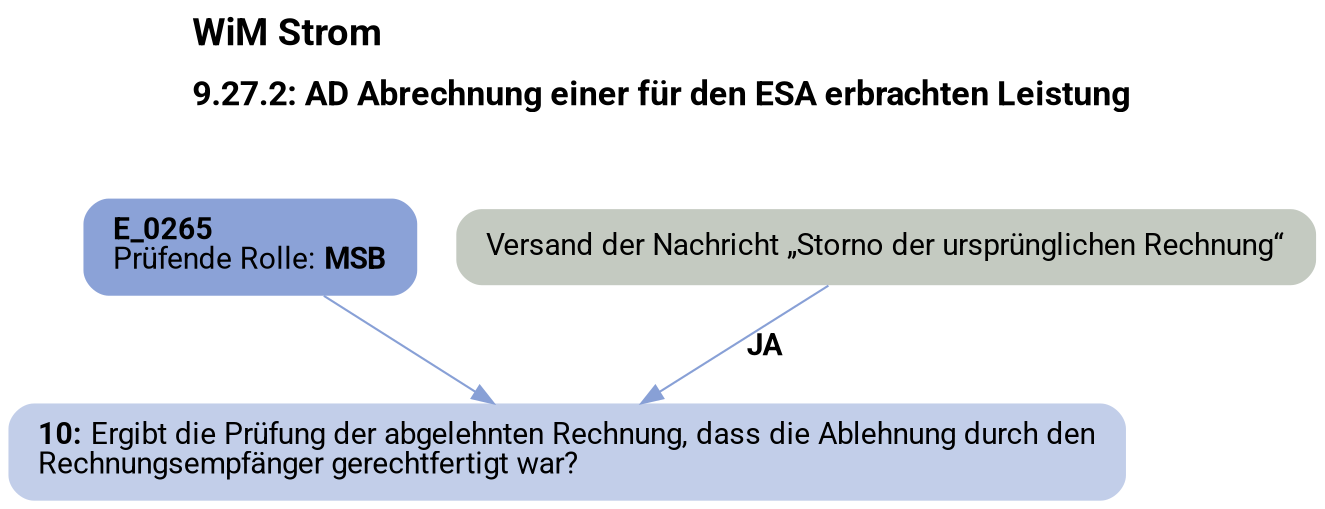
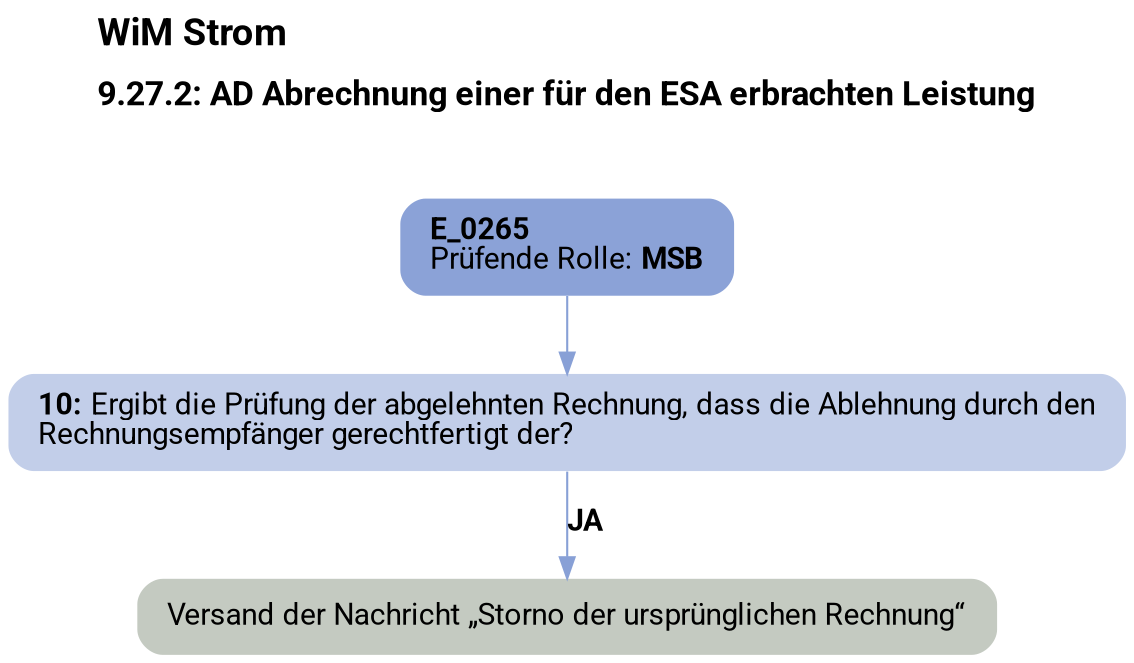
edge "Versand der Nachricht „Storno der ursprünglichen Rechnung“" -> "10:": reversed
node "10:": text "Rechnungsempfänger gerechtfertigt war?" -> "Rechnungsempfänger gerechtfertigt der?"
